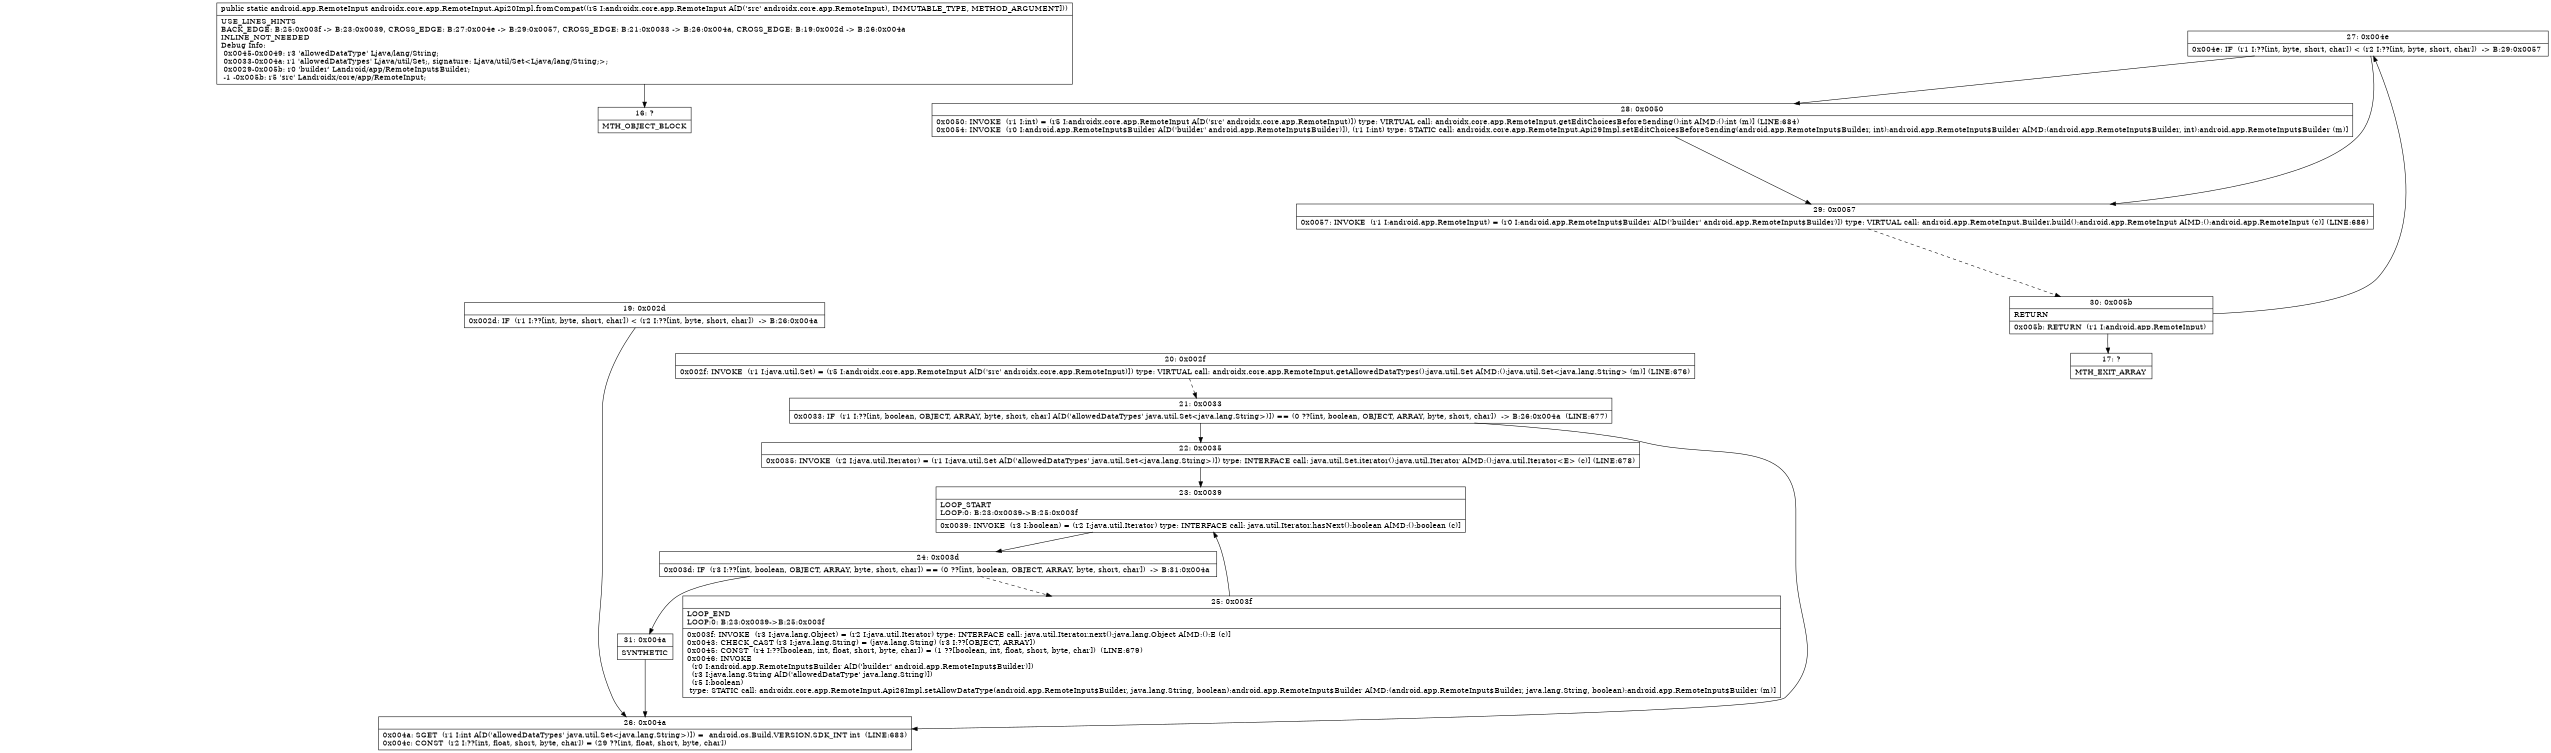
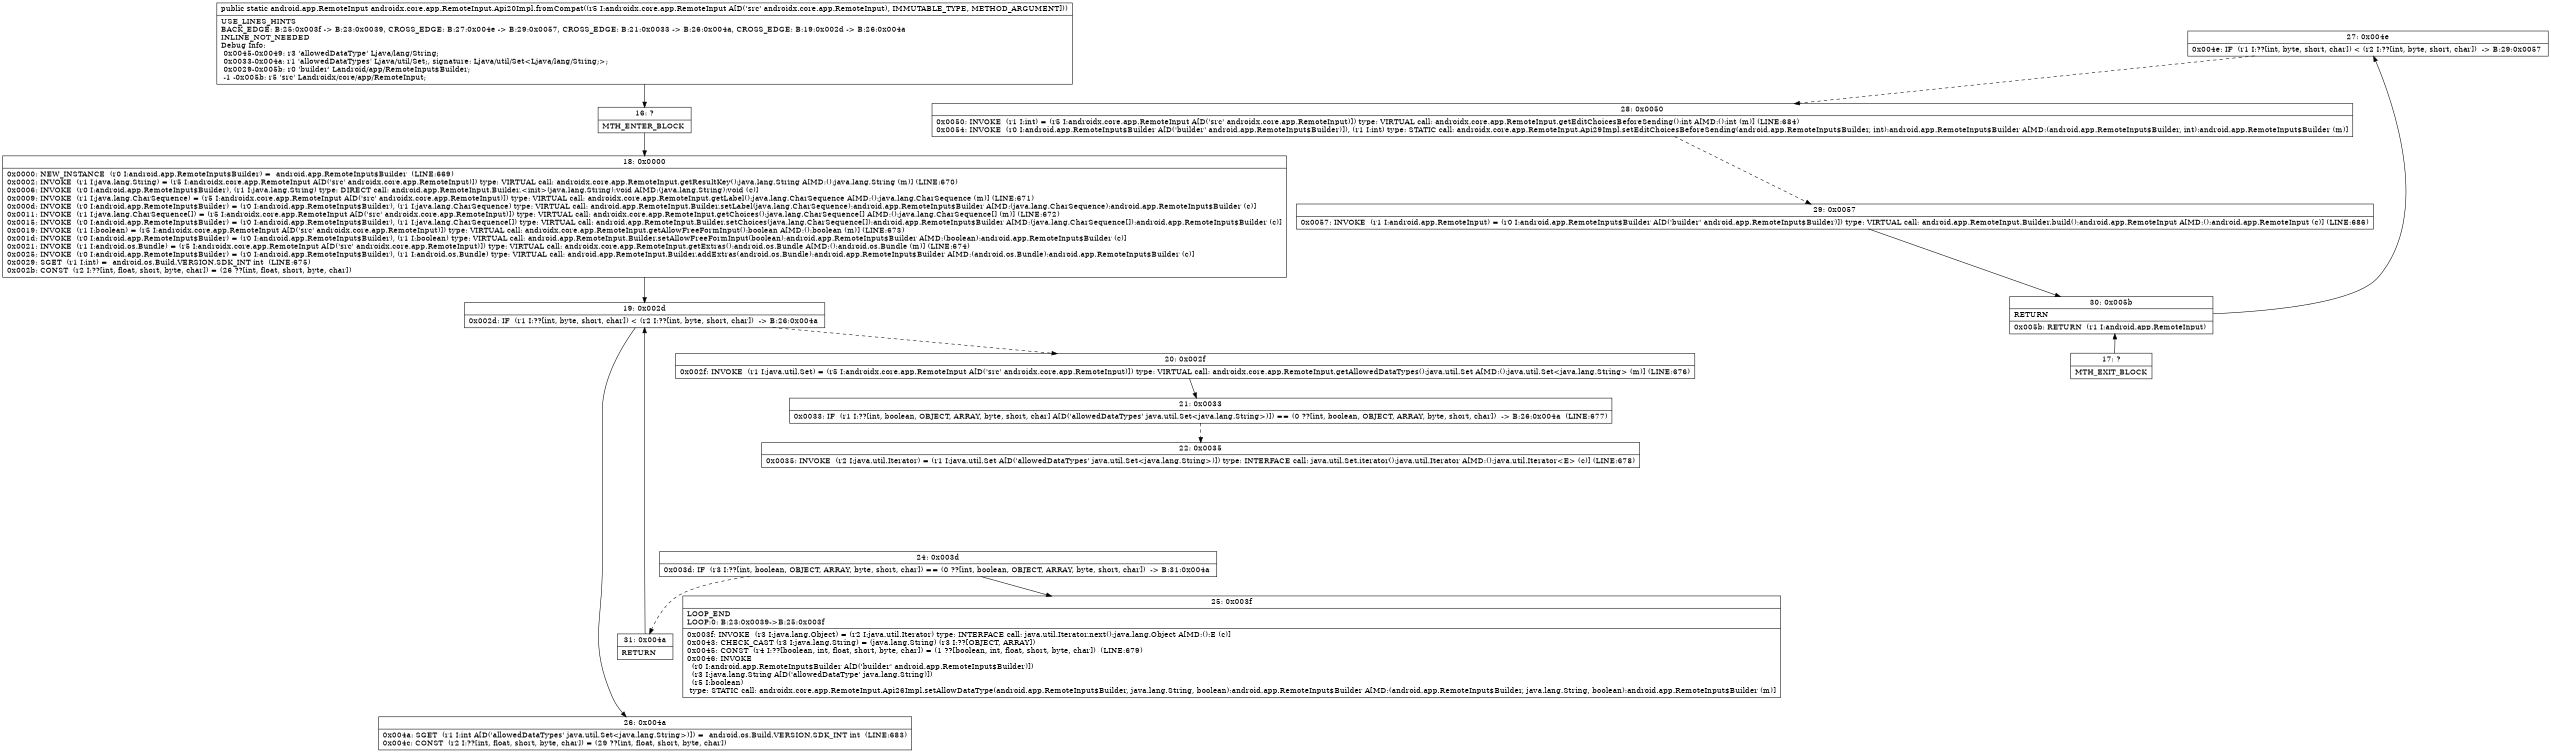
edge "27: 0x004e" -> "28: 0x0050": style solid -> dashed
node "16: ?": text "MTH_OBJECT_BLOCK" -> "MTH_ENTER_BLOCK"
edge "28: 0x0050" -> "29: 0x0057": style solid -> dashed
edge "27: 0x004e" -> "29: 0x0057": removed
node "18: 0x0000": added
edge "29: 0x0057" -> "30: 0x005b": style dashed -> solid
edge "19: 0x002d" -> "20: 0x002f": added
edge "30: 0x005b" -> "17: ?": reversed
node "17: ?": text "MTH_EXIT_ARRAY" -> "MTH_EXIT_BLOCK"
edge "20: 0x002f" -> "21: 0x0033": style dashed -> solid
edge "21: 0x0033" -> "22: 0x0035": style solid -> dashed
node "23: 0x0039": removed
edge "24: 0x003d" -> "25: 0x003f": style dashed -> solid
edge "24: 0x003d" -> "31: 0x004a": style solid -> dashed
node "31: 0x004a": text "SYNTHETIC" -> "RETURN"
edge "31: 0x004a" -> "26: 0x004a": now "31: 0x004a" -> "19: 0x002d"
edge "21: 0x0033" -> "26: 0x004a": removed
